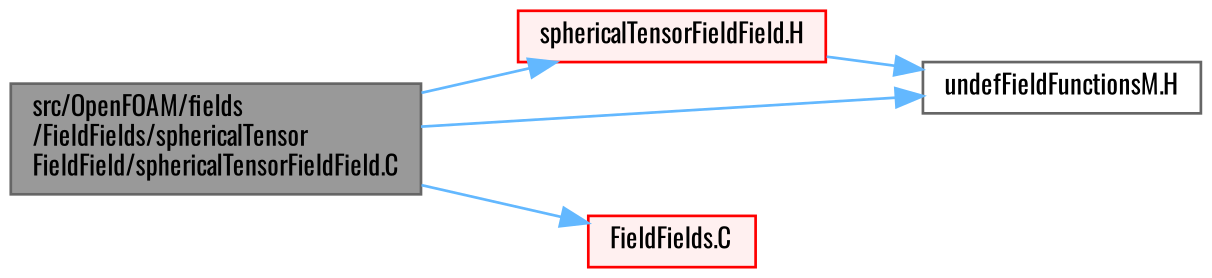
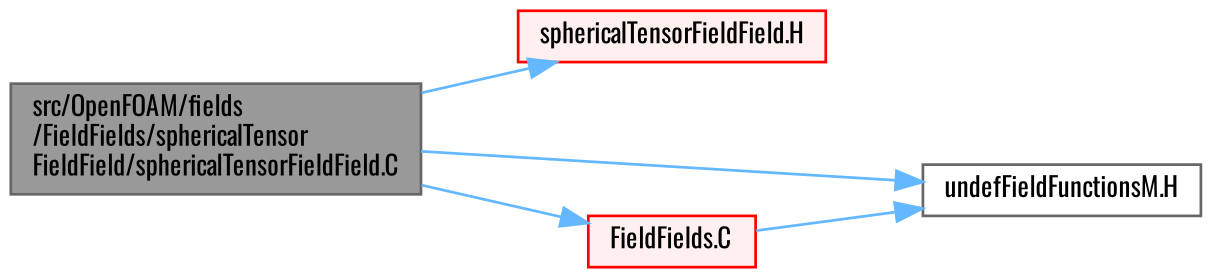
edge "sphericalTensorFieldField.H" -> "undefFieldFunctionsM.H": now "FieldFields.C" -> "undefFieldFunctionsM.H"
